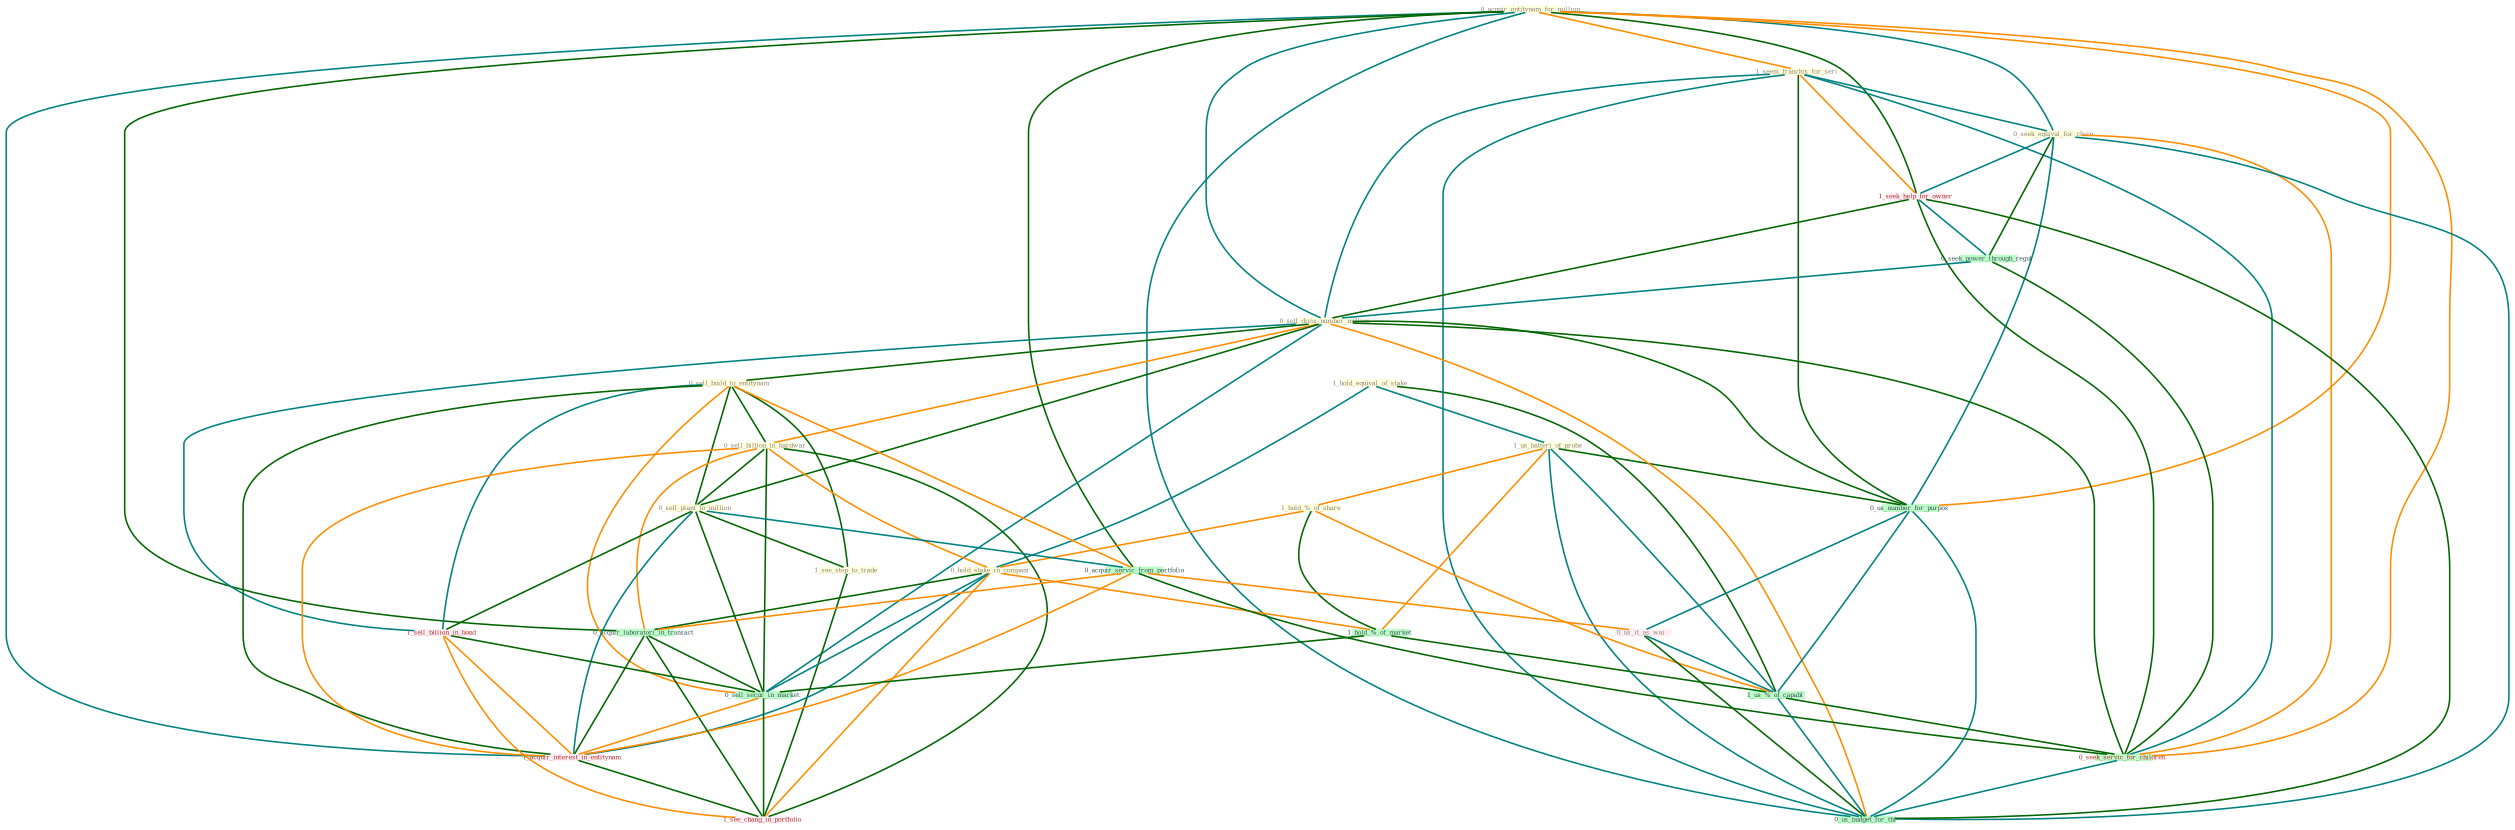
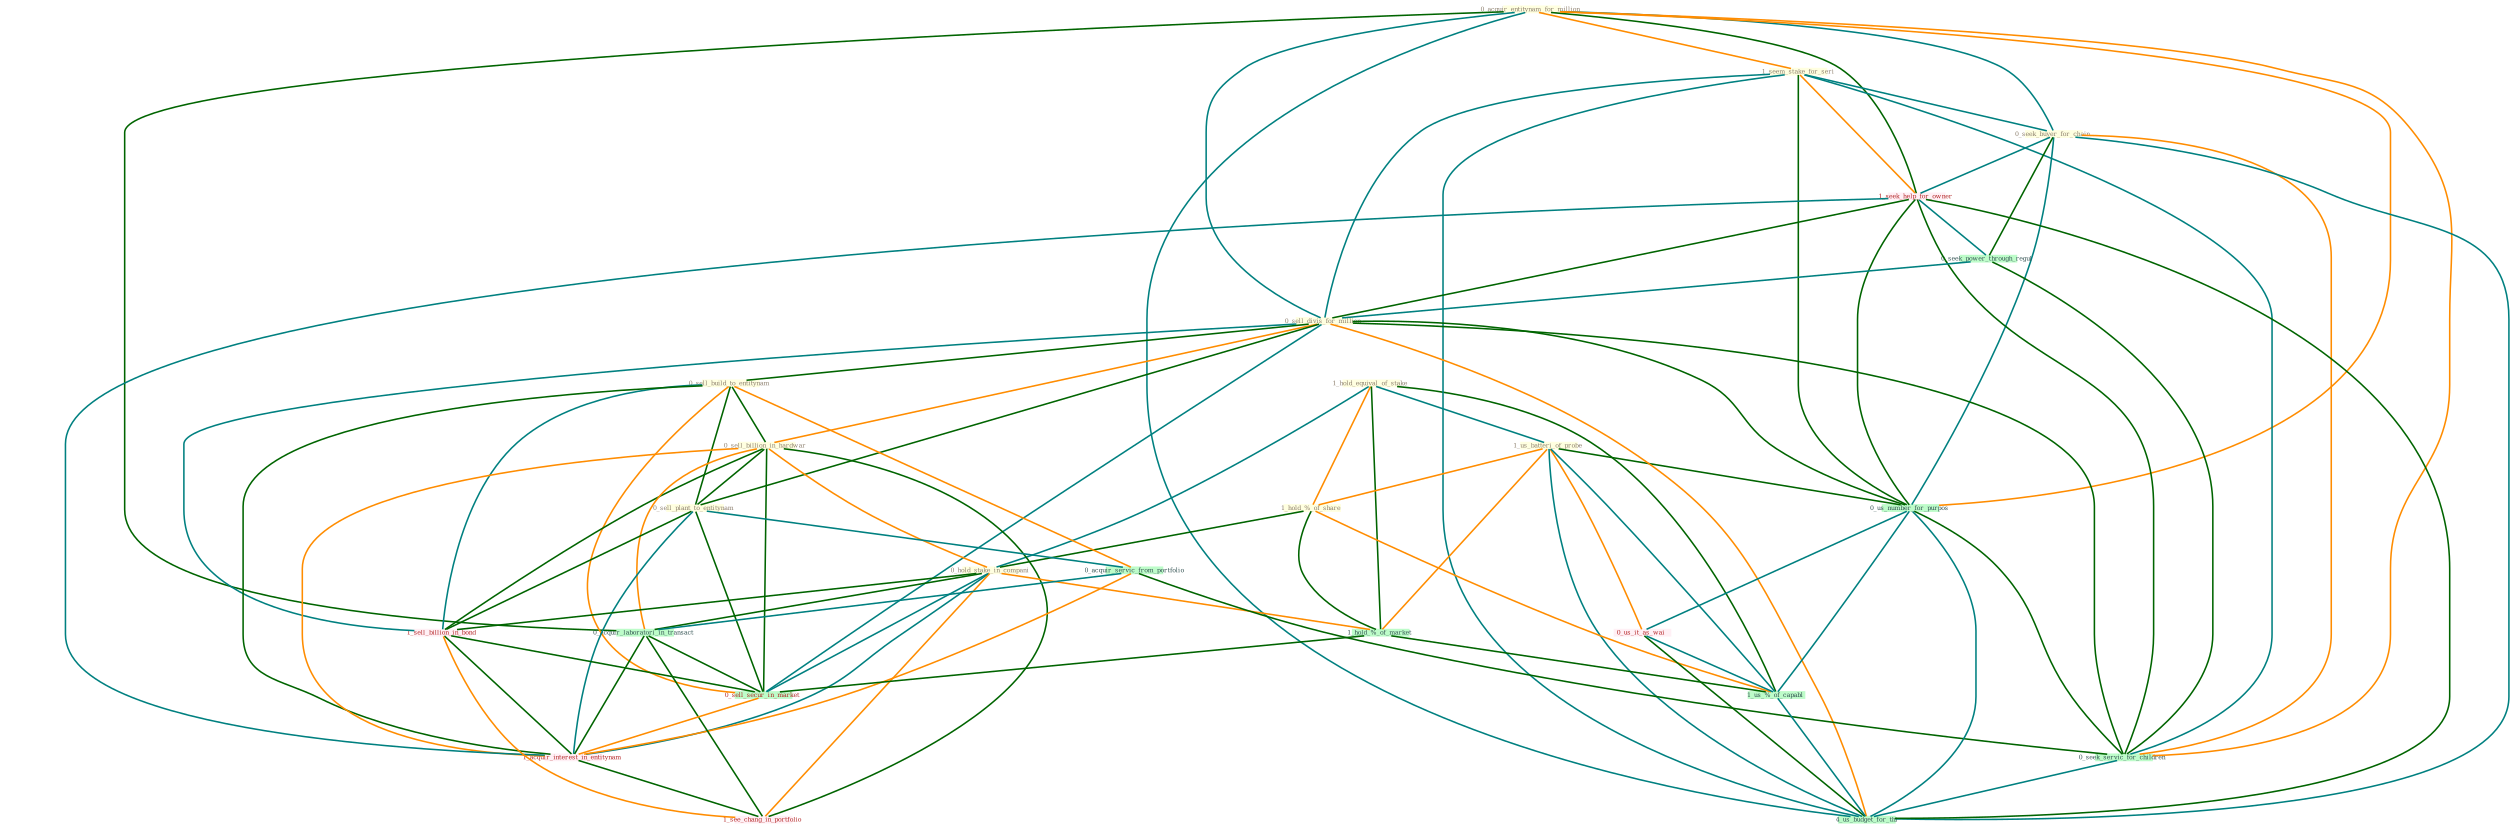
node "1_seem_franchis_for_seri": label "1_seem_franchis_for_seri" -> "1_seem_stake_for_seri"
edge "0_acquir_entitynam_for_million" -- "1_acquir_interest_in_entitynam": now "1_seek_help_for_owner" -- "1_acquir_interest_in_entitynam"
edge "0_acquir_entitynam_for_million" -- "0_acquir_servic_from_portfolio": removed
node "0_seek_equival_for_chain": label "0_seek_equival_for_chain" -> "0_seek_buyer_for_chain"
node "0_sell_divis_number_million": label "0_sell_divis_number_million" -> "0_sell_divis_for_million"
edge "1_seek_help_for_owner" -- "0_us_number_for_purpos": added
edge "1_hold_equival_of_stake" -- "1_hold_%_of_share": added
node "0_sell_plant_to_million": label "0_sell_plant_to_million" -> "0_sell_plant_to_entitynam"
edge "1_hold_equival_of_stake" -- "1_hold_%_of_market": added
edge "1_hold_%_of_share" -- "0_hold_stake_in_compani": color darkorange -> darkgreen
edge "0_sell_billion_in_hardwar" -- "1_sell_billion_in_bond": added
node "1_see_step_to_trade": removed
edge "0_hold_stake_in_compani" -- "1_sell_billion_in_bond": added
edge "0_acquir_servic_from_portfolio" -- "0_us_it_as_wai": now "1_us_batteri_of_probe" -- "0_us_it_as_wai"
edge "0_acquir_servic_from_portfolio" -- "0_acquir_laboratori_in_transact": color darkorange -> teal
node "0_us_it_as_wai": fontcolor #8b7d6b -> #b22222
edge "1_sell_billion_in_bond" -- "1_acquir_interest_in_entitynam": color darkorange -> darkgreen
node "0_sell_secur_in_market": fontcolor #2f4f4f -> #b22222
edge "1_us_%_of_capabl" -- "0_seek_servic_for_children": now "0_us_number_for_purpos" -- "0_seek_servic_for_children"
edge "0_sell_secur_in_market" -- "1_see_chang_in_portfolio": removed
node "0_seek_servic_for_children": fontcolor #b22222 -> #2f4f4f
node "0_us_budget_for_thi": label "0_us_budget_for_thi" -> "4_us_budget_for_thi"
